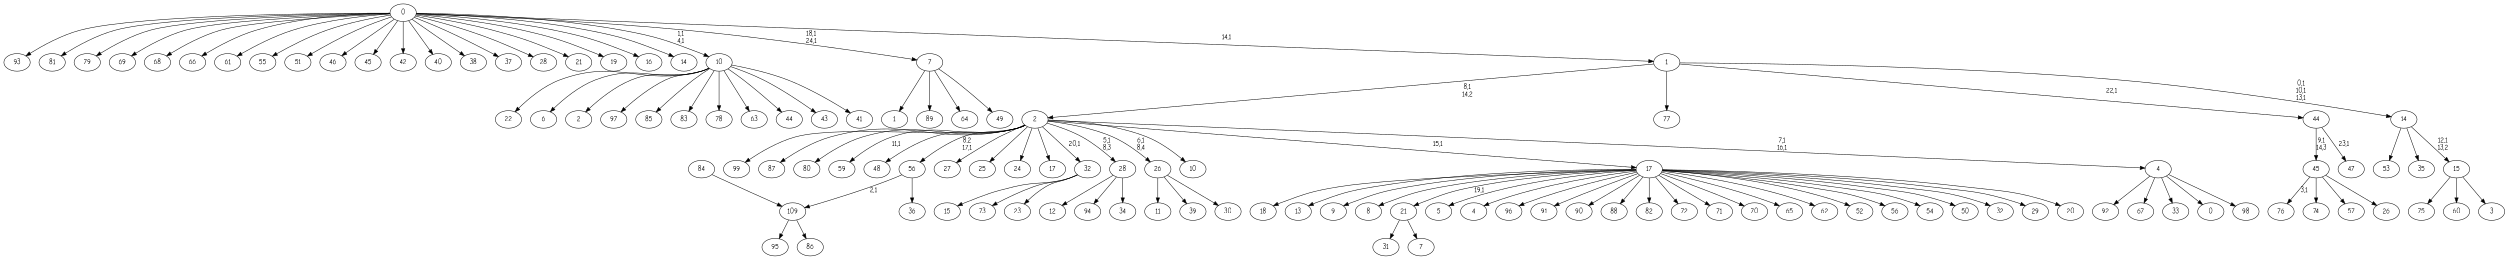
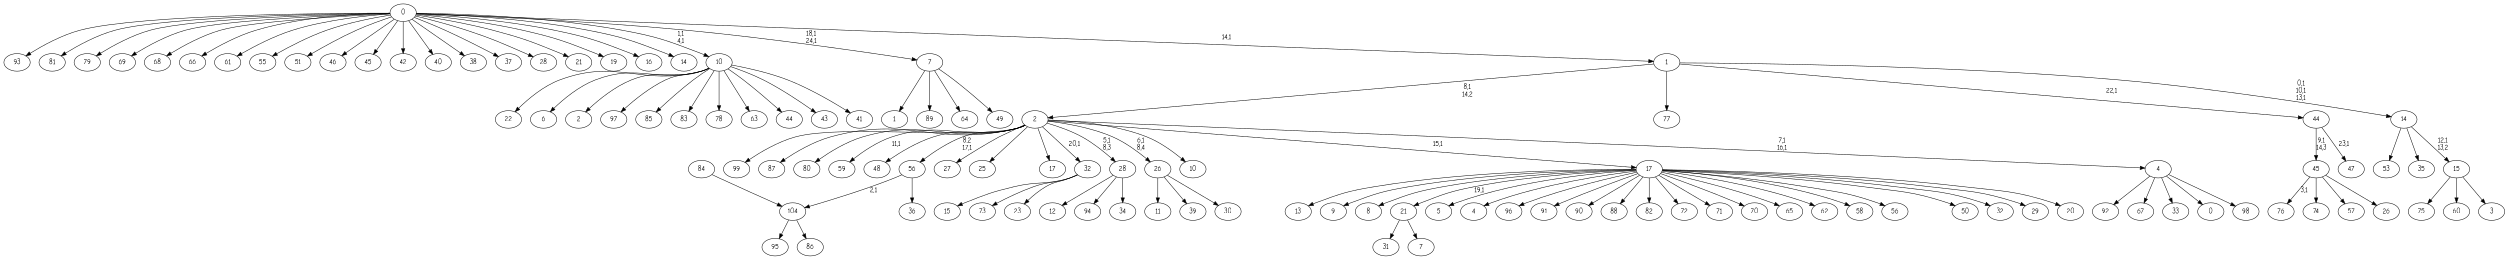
node "24": removed
node "109": label "109" -> "104"
node "18": removed
node "52": label "52" -> "58"
node "54": removed
